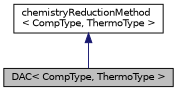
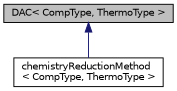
edge "DAC< CompType, ThermoType >" -> "chemistryReductionMethod < CompType, ThermoType >": reversed
